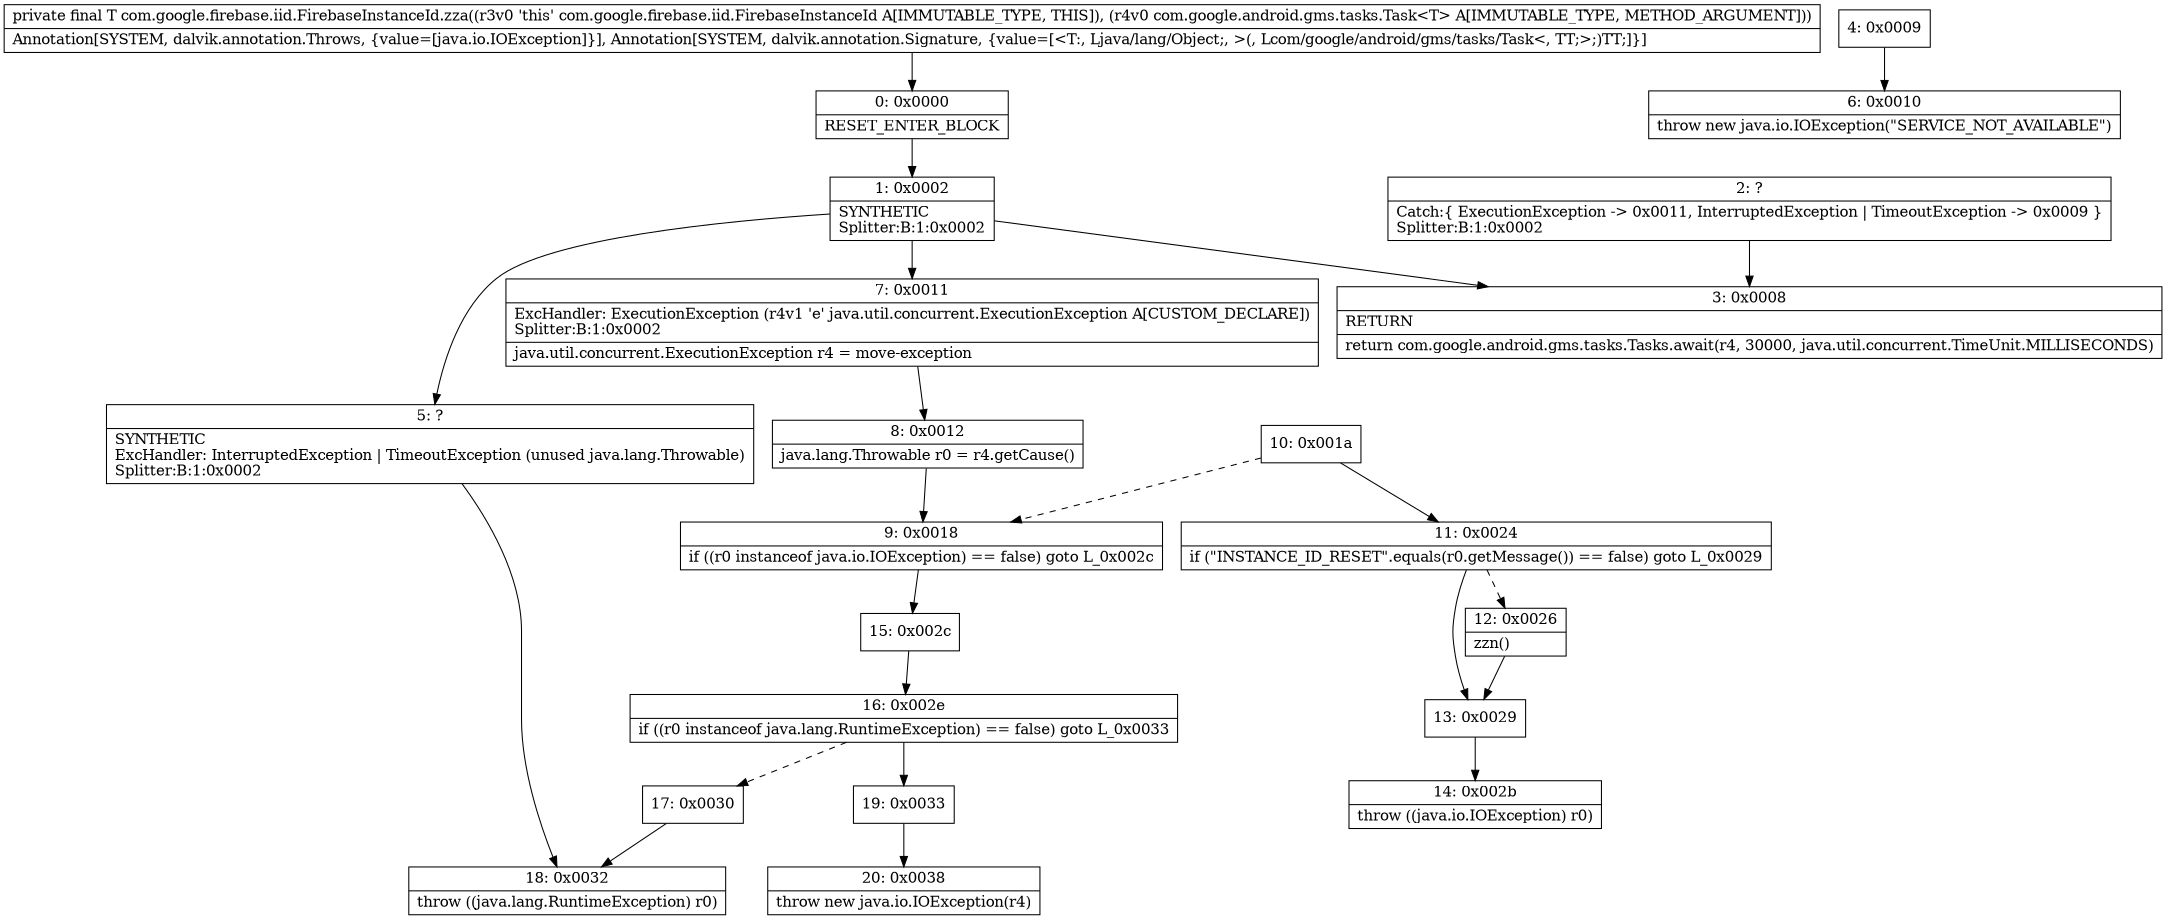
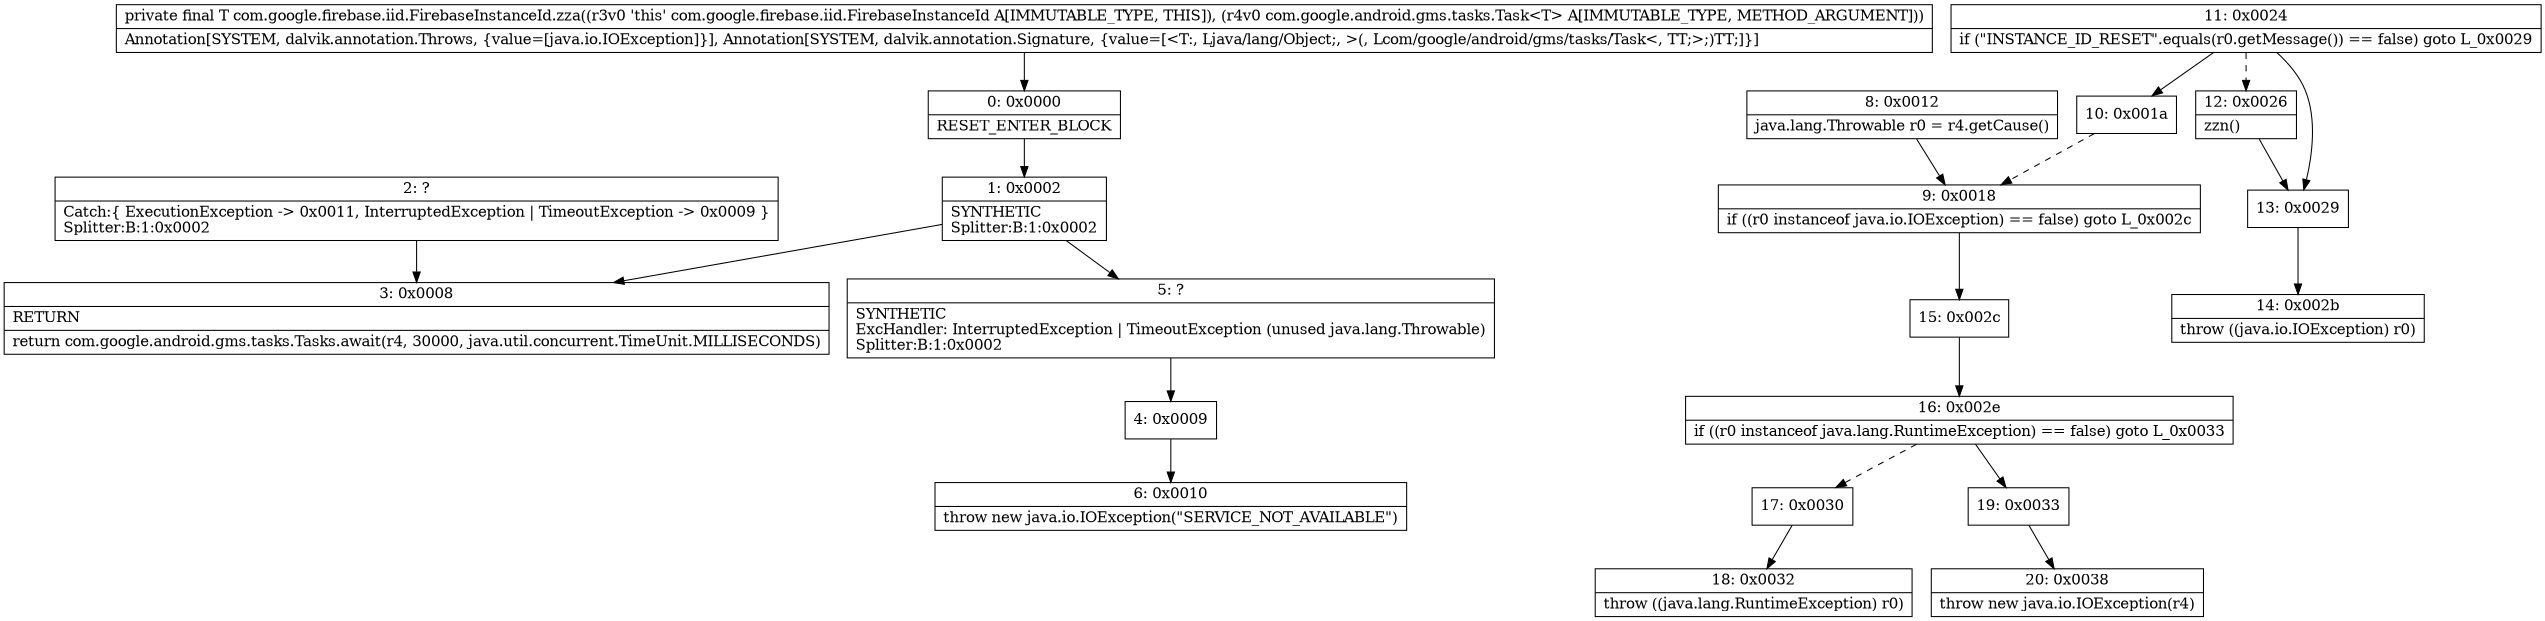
node "7: 0x0011": removed
edge "10: 0x001a" -> "11: 0x0024": reversed
edge "5: ?" -> "18: 0x0032": now "5: ?" -> "4: 0x0009"
